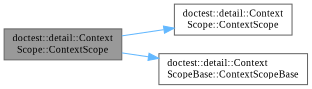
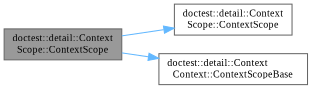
node "doctest::detail::Context ScopeBase::ContextScopeBase": label "doctest::detail::Context ScopeBase::ContextScopeBase" -> "doctest::detail::Context Context::ContextScopeBase"
